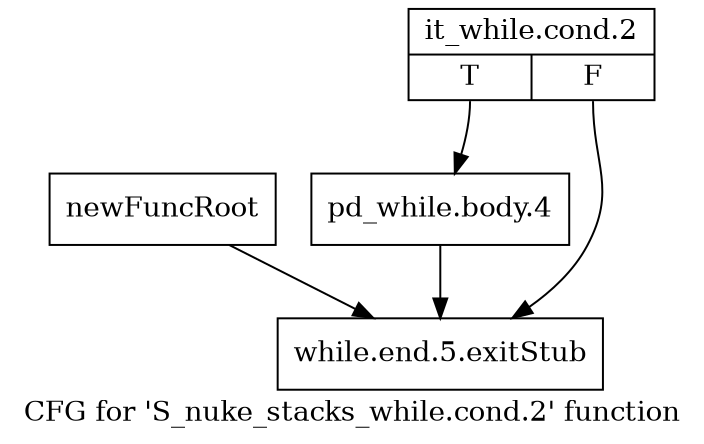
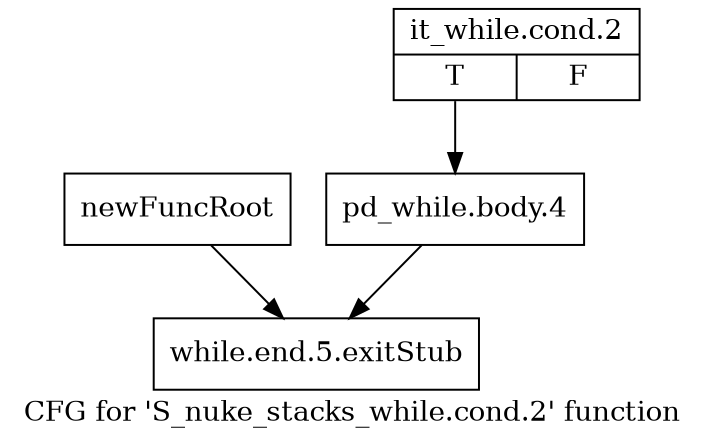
edge "it_while.cond.2" -> "while.end.5.exitStub": removed
